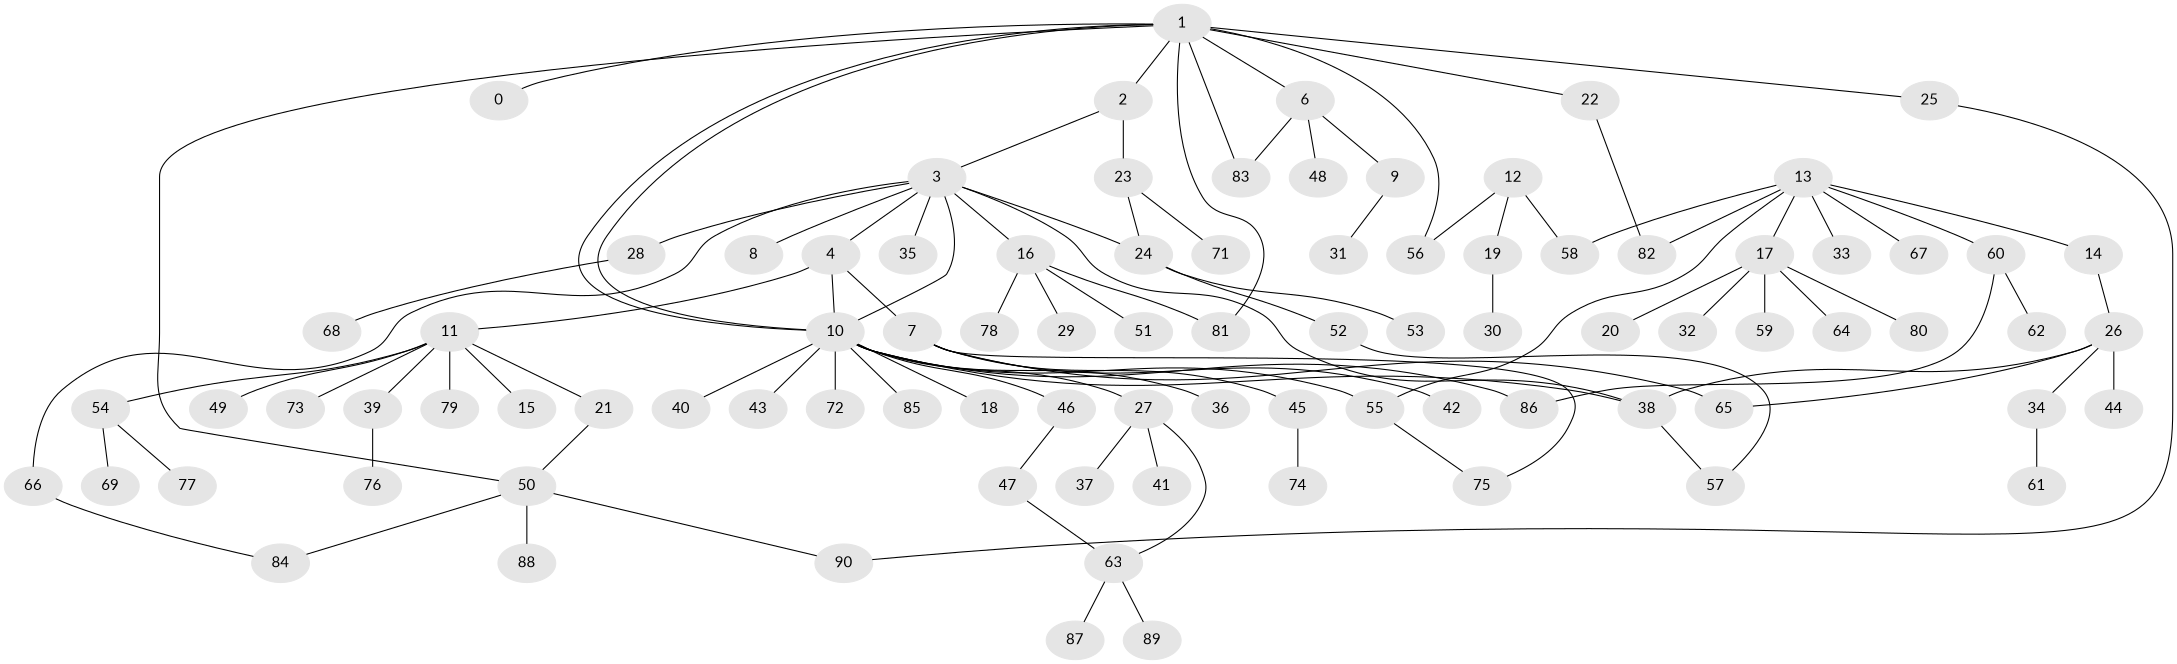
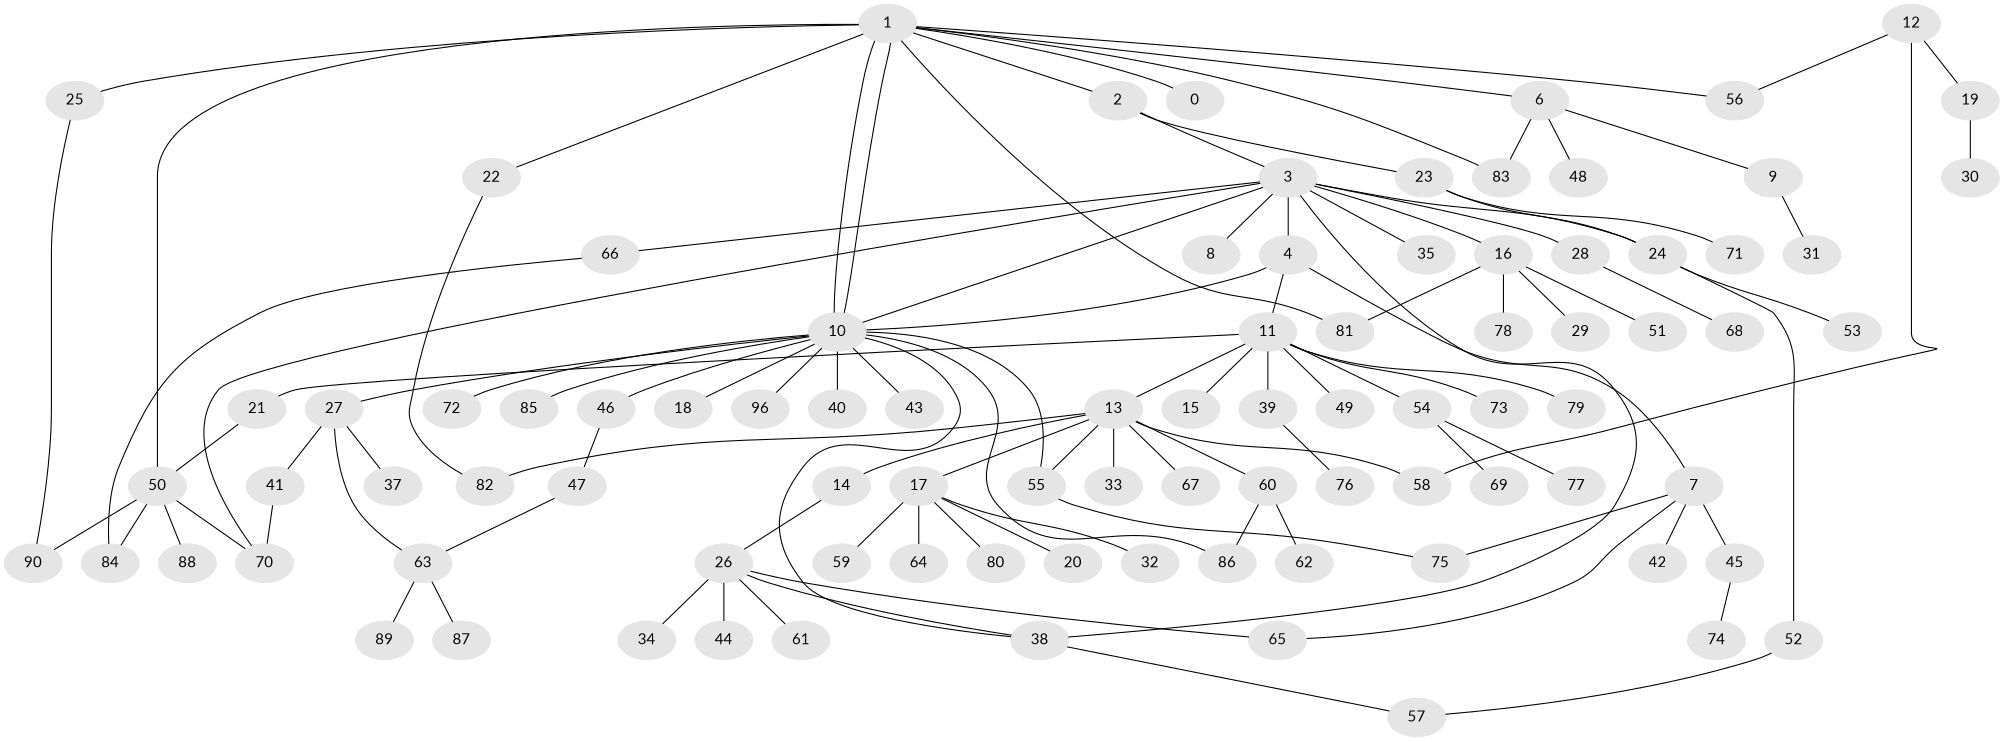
edge "11" -- "13": added
node "36": label "36" -> "96"
edge "34" -- "61": now "26" -- "61"
node "70": added
